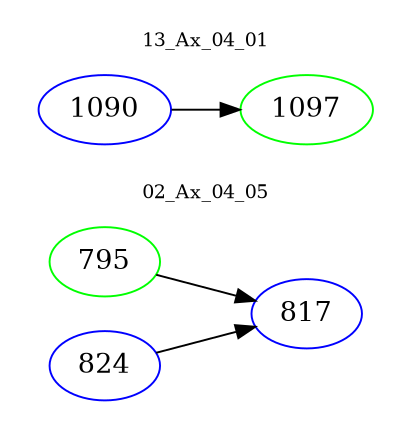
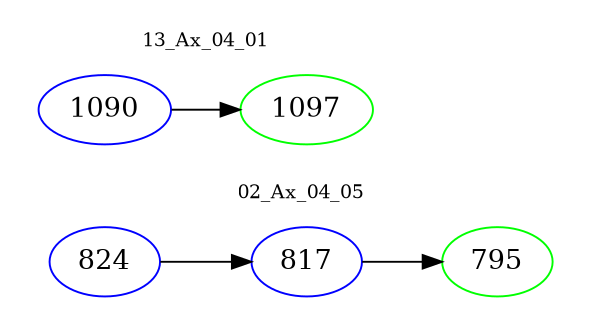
edge "795" -> "817": reversed
